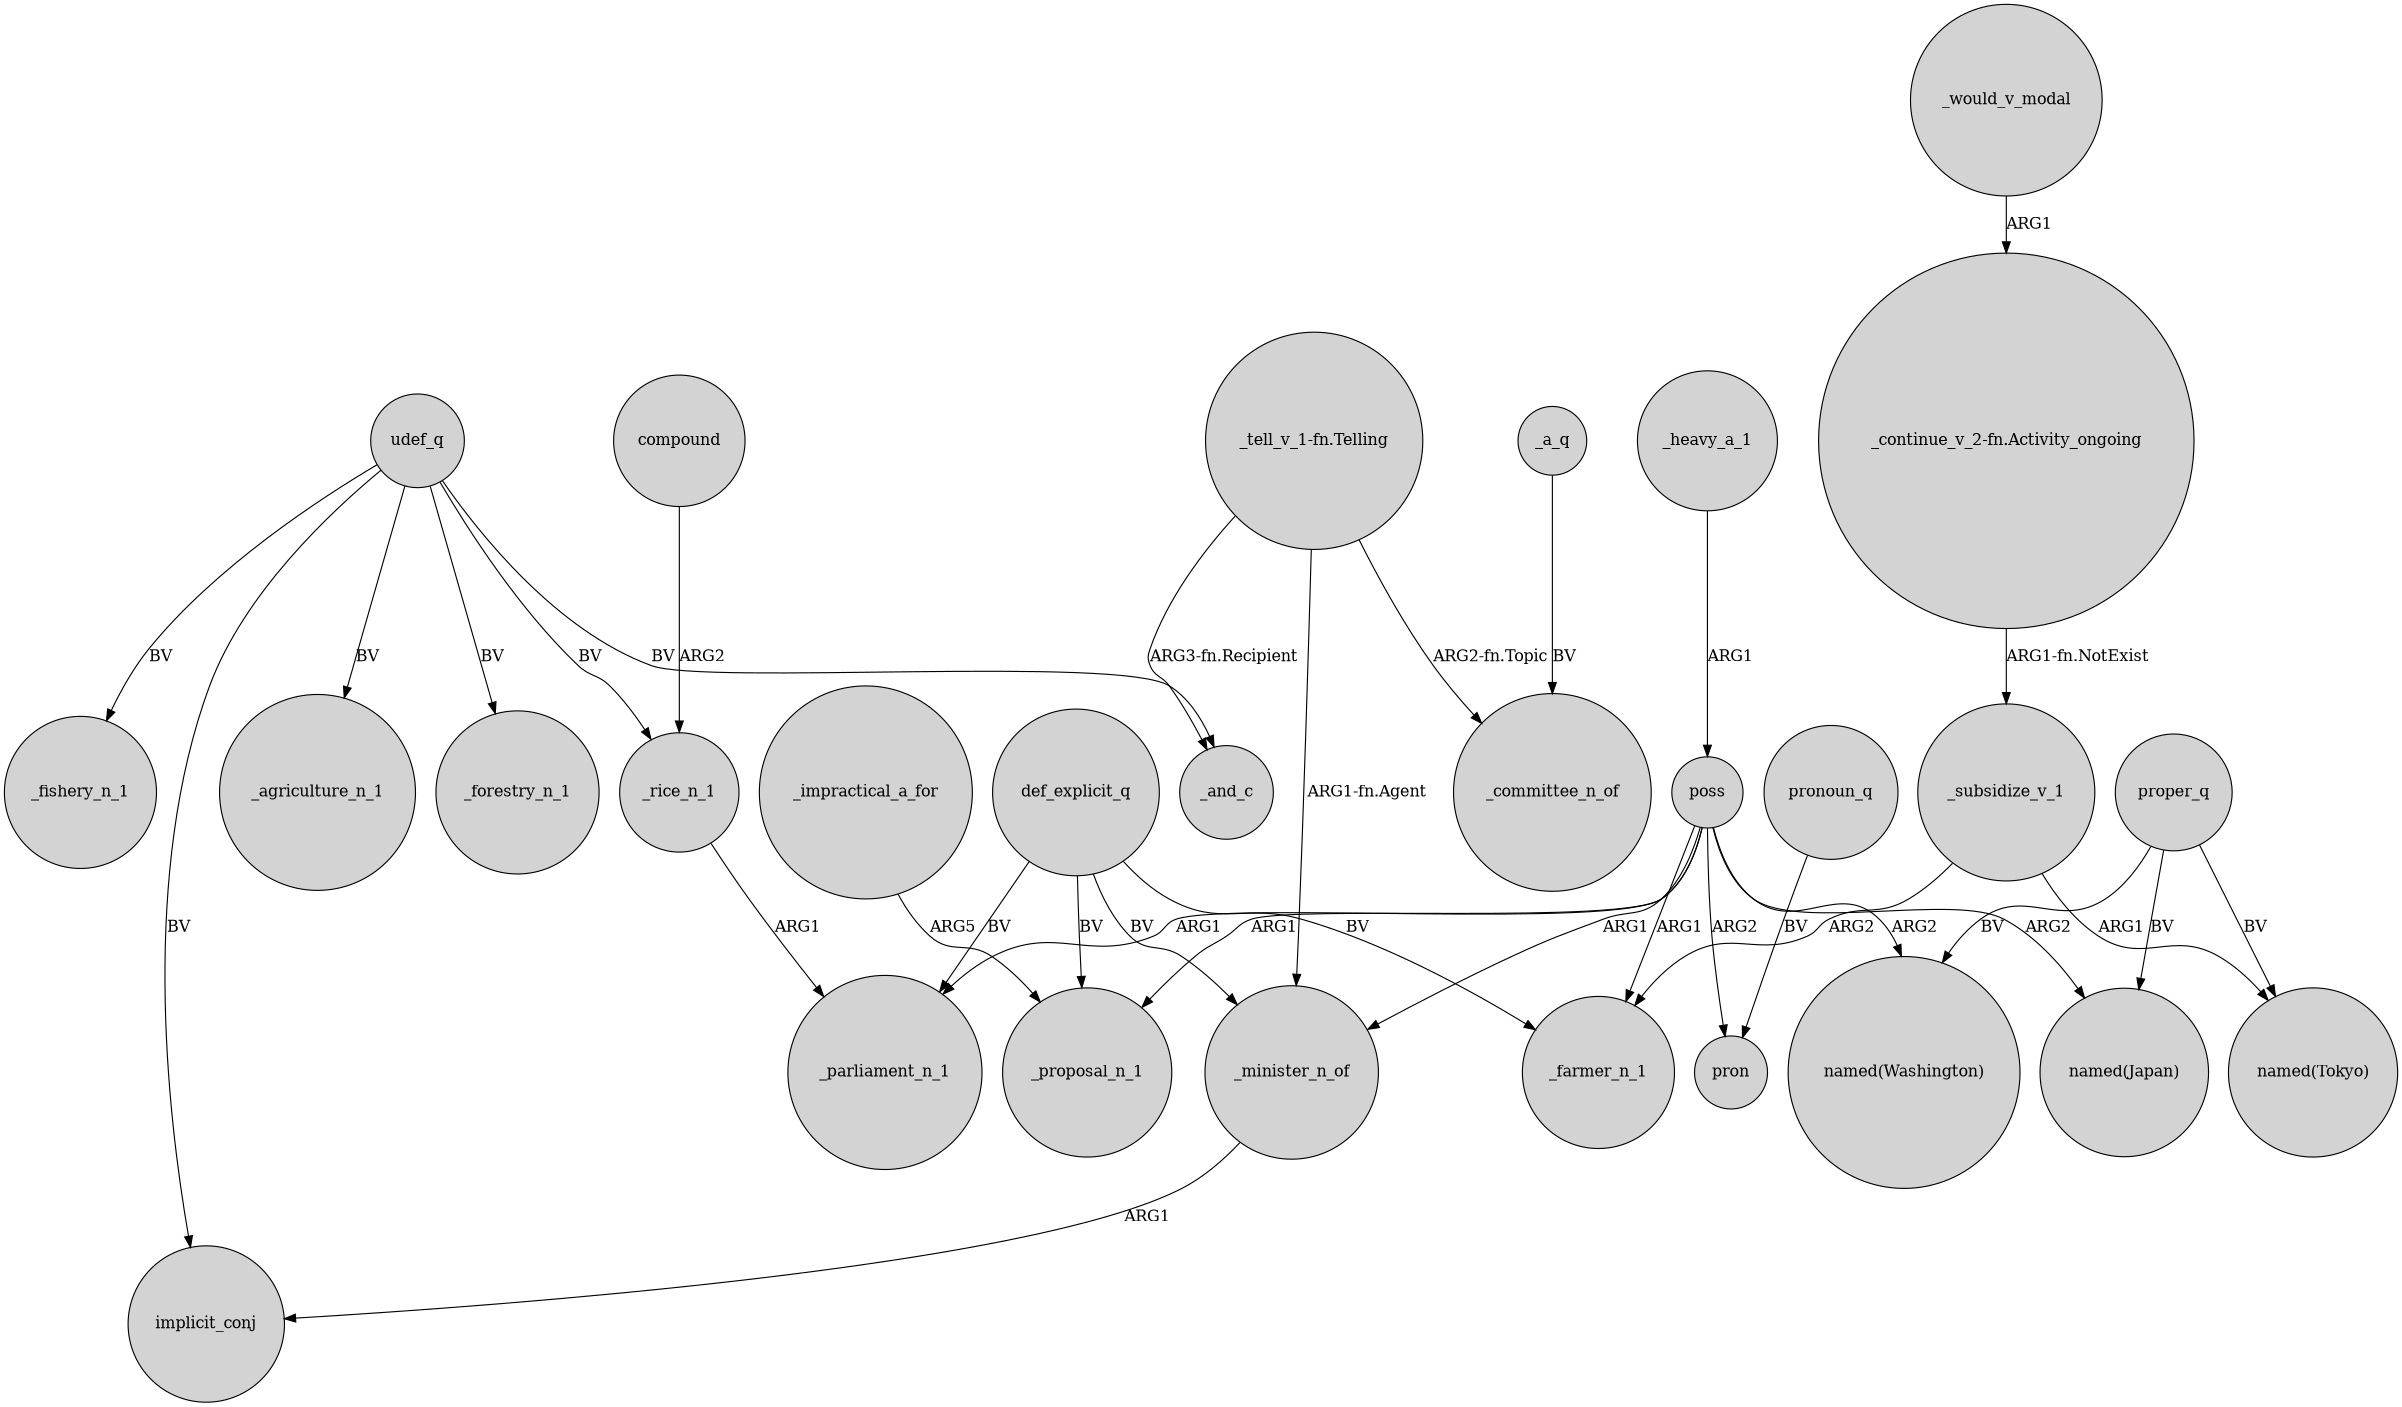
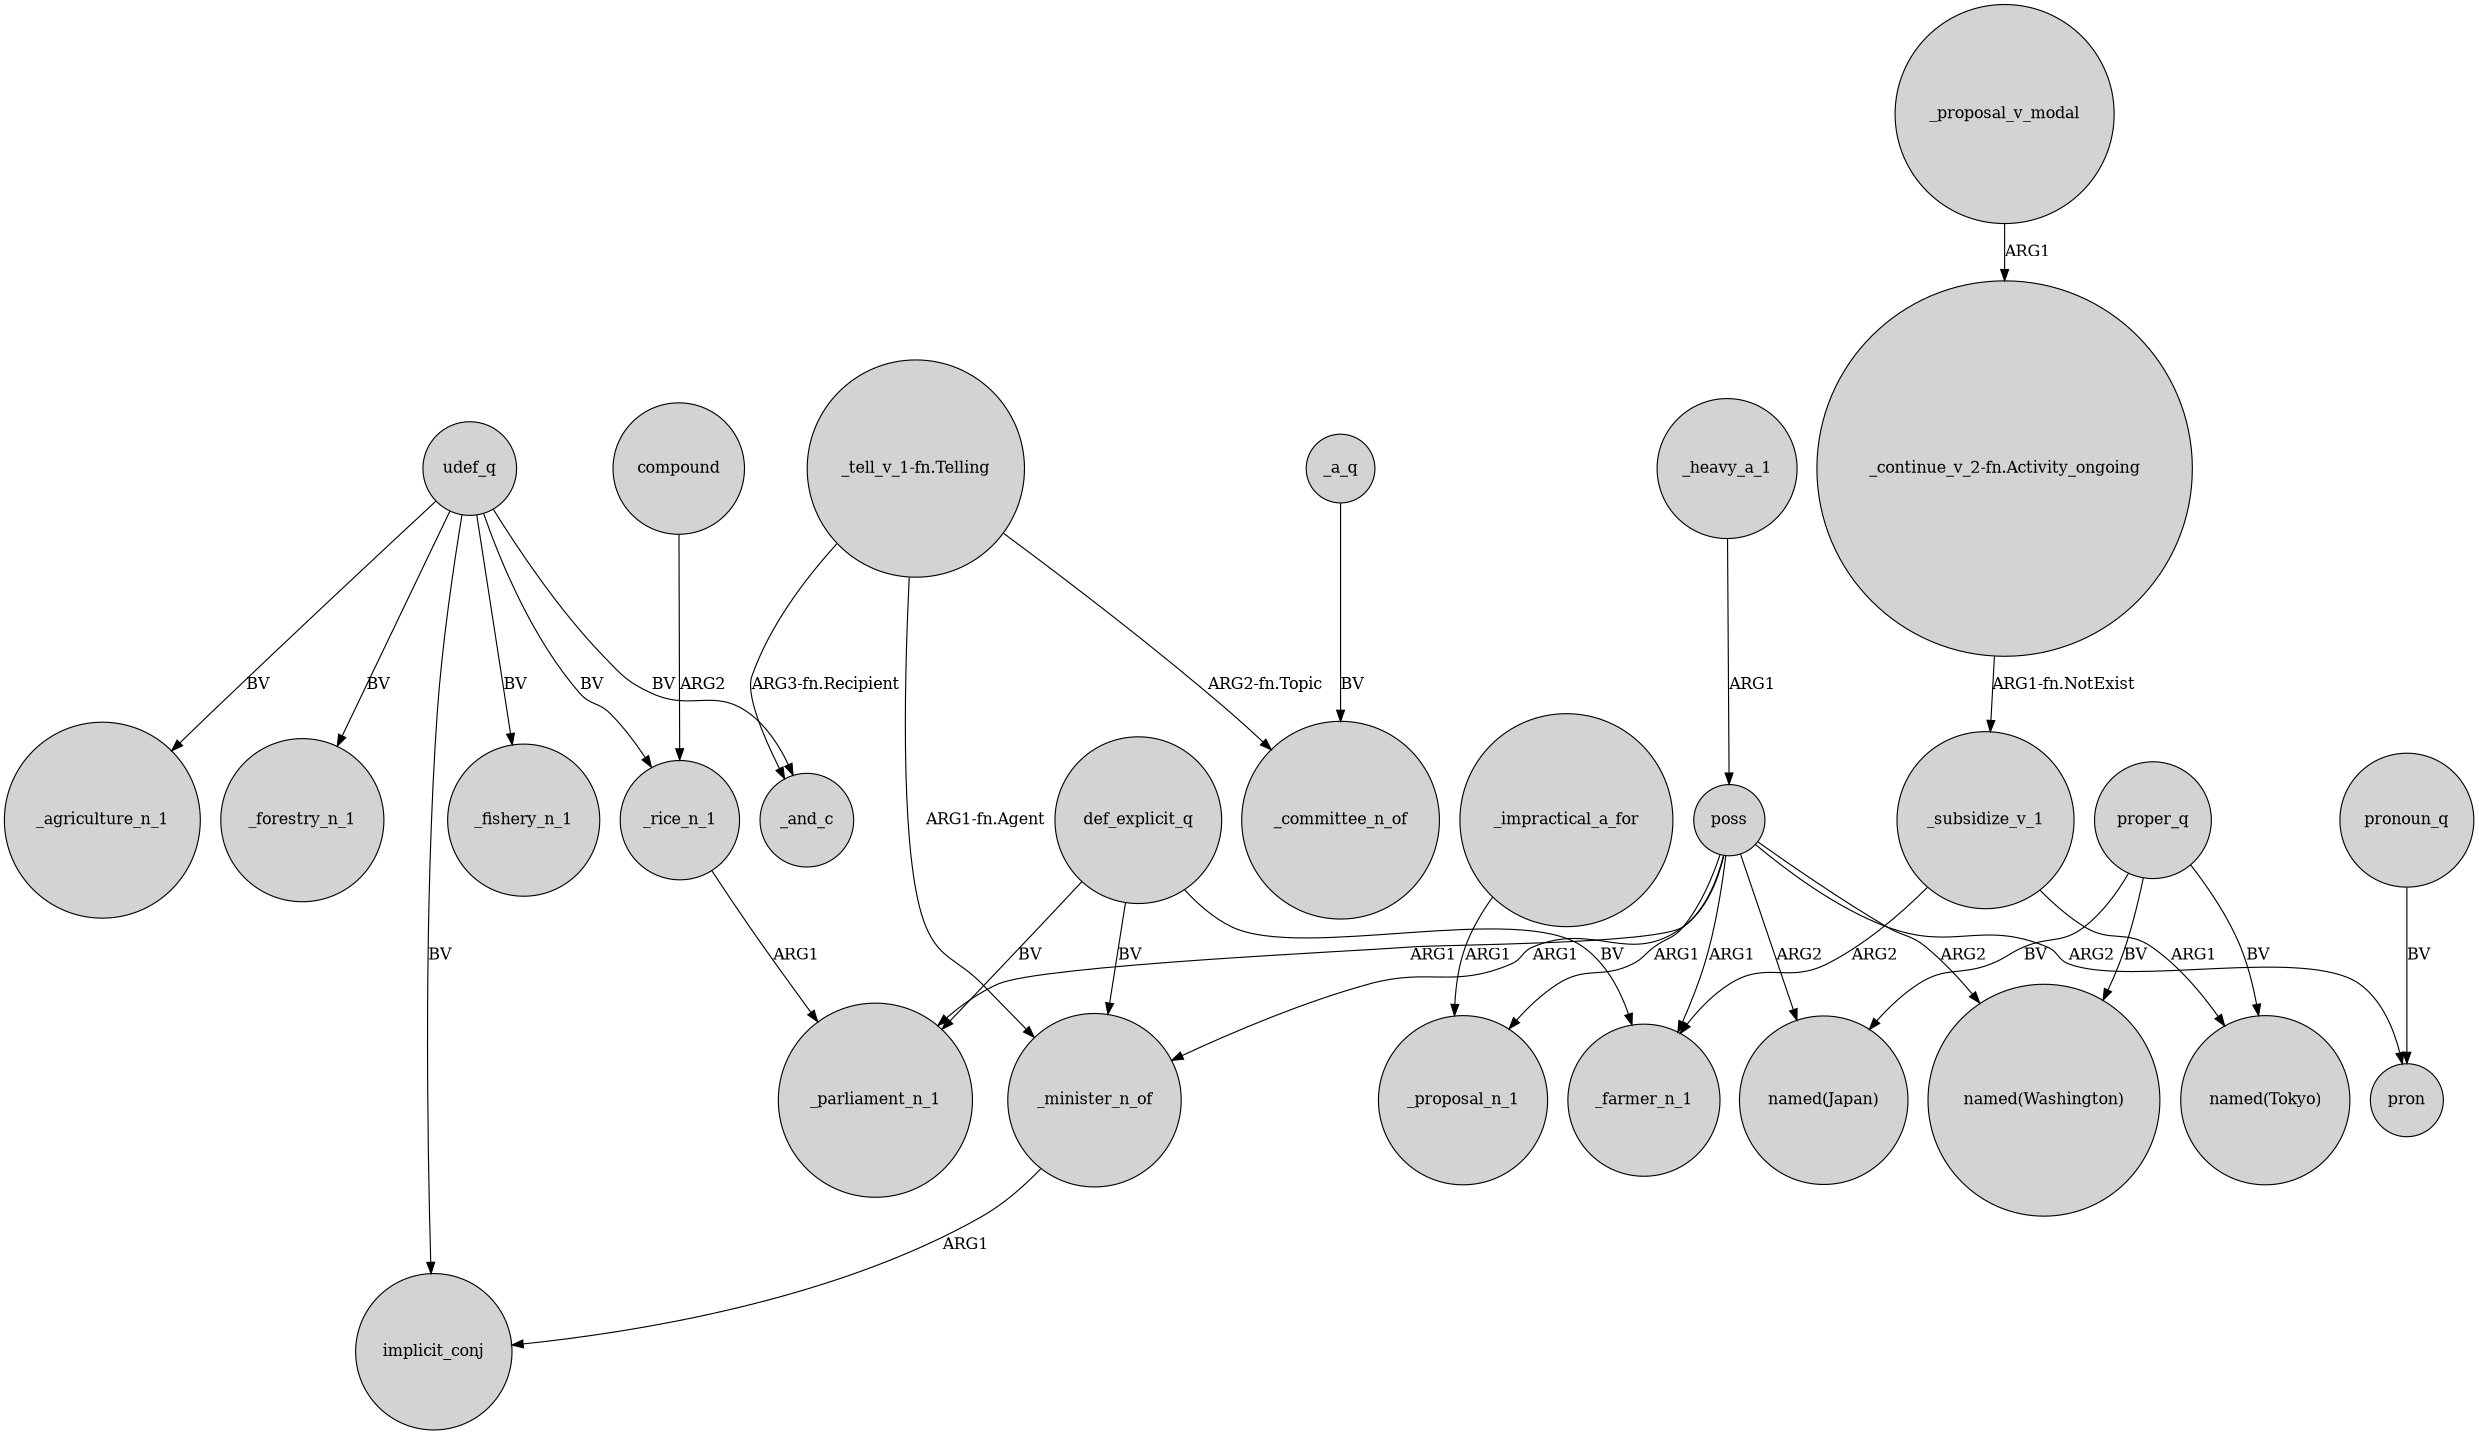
node "_would_v_modal": label "_would_v_modal" -> "_proposal_v_modal"
edge "def_explicit_q" -> "_proposal_n_1": removed, label "BV"
edge "_impractical_a_for" -> "_proposal_n_1": label "ARG5" -> "ARG1"
